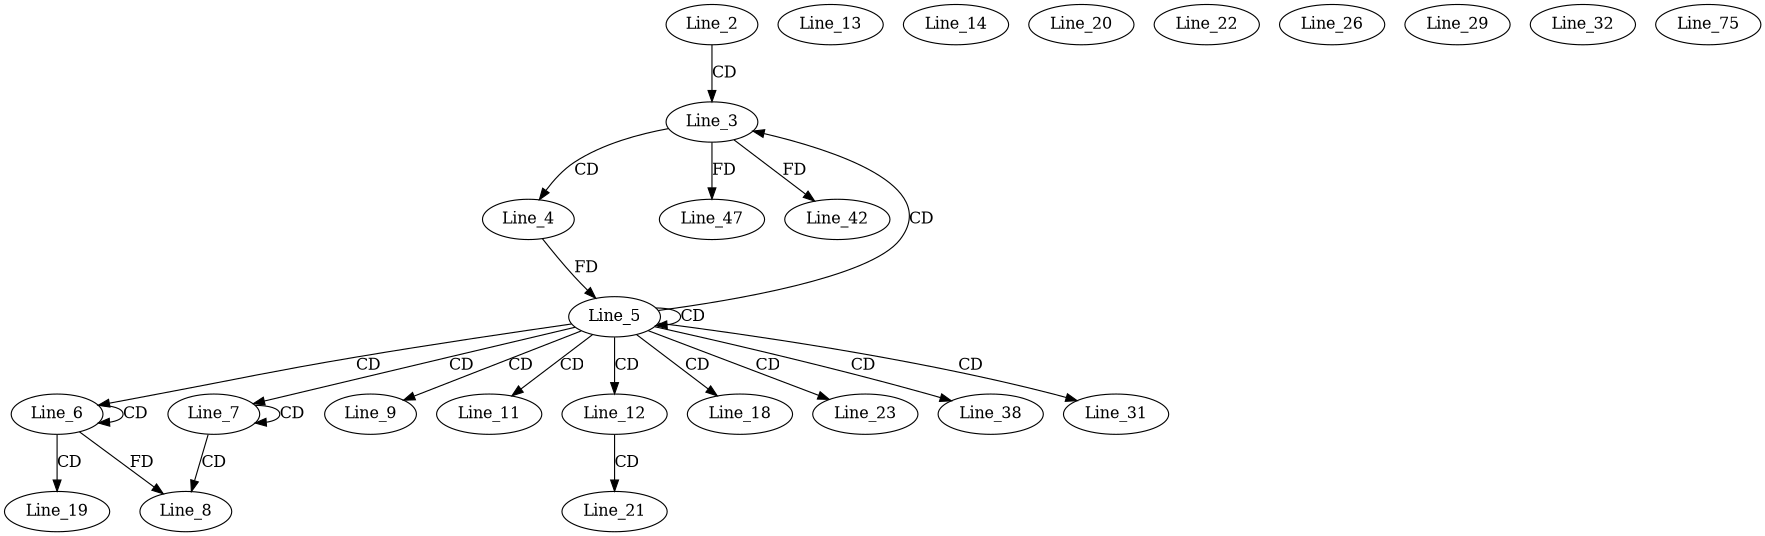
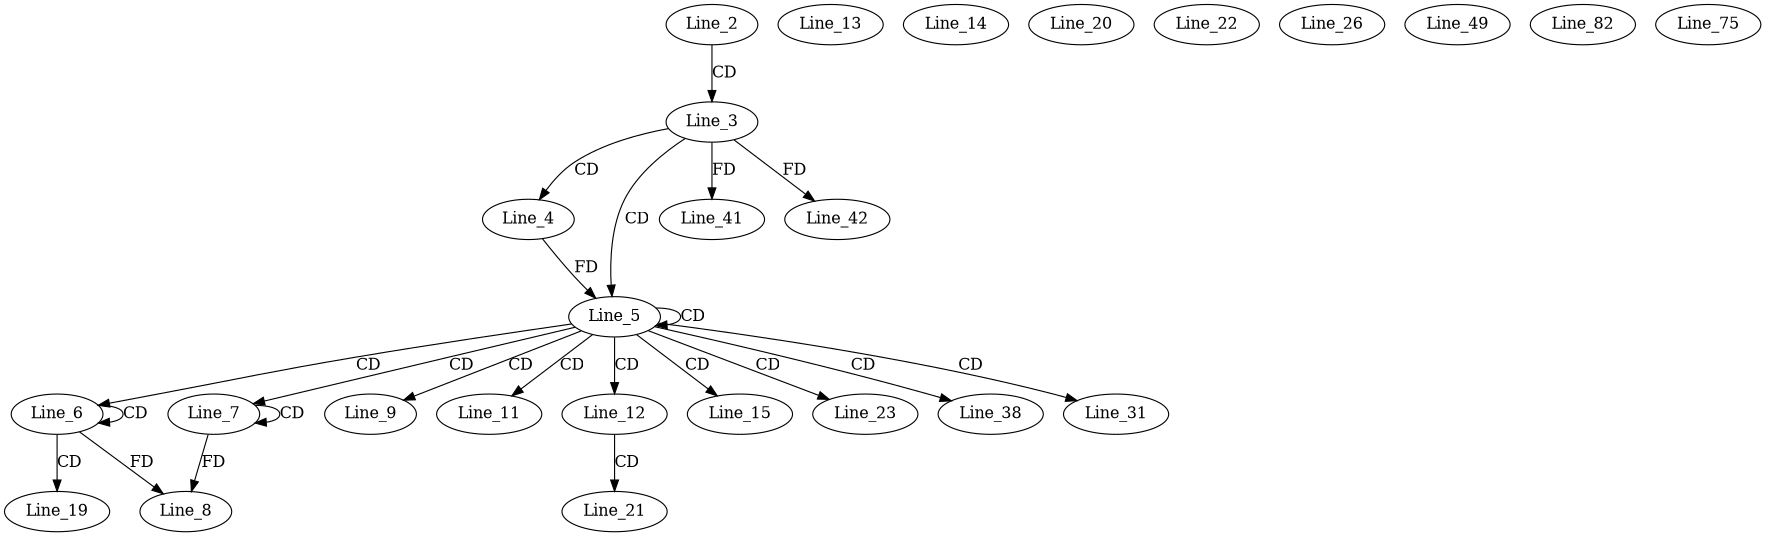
node "Line_29": label "Line_29" -> "Line_49"
node "Line_32": label "Line_32" -> "Line_82"
node "Line_47": label "Line_47" -> "Line_41"
edge "Line_5" -> "Line_3": reversed
node "Line_18": label "Line_18" -> "Line_15"
edge "Line_7" -> "Line_8": label "CD" -> "FD"
